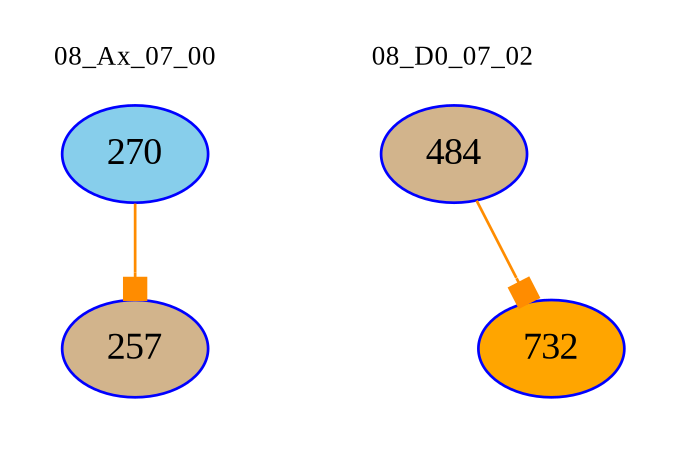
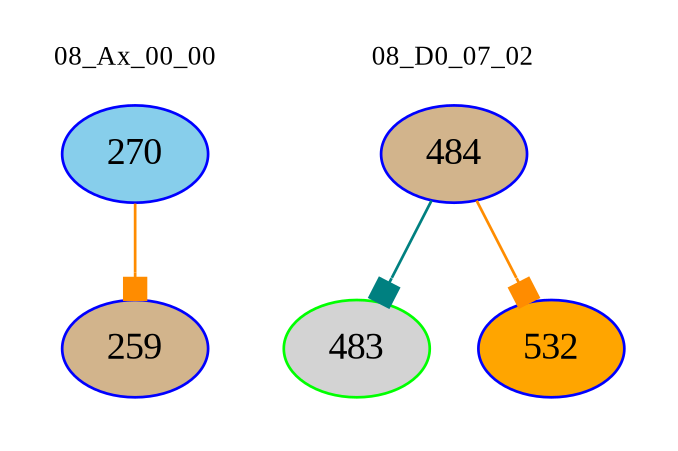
cluster "08_Ax_07_00": label "08_Ax_07_00" -> "08_Ax_00_00"
node "257": label "257" -> "259"
node "483": added
node "732": label "732" -> "532"
